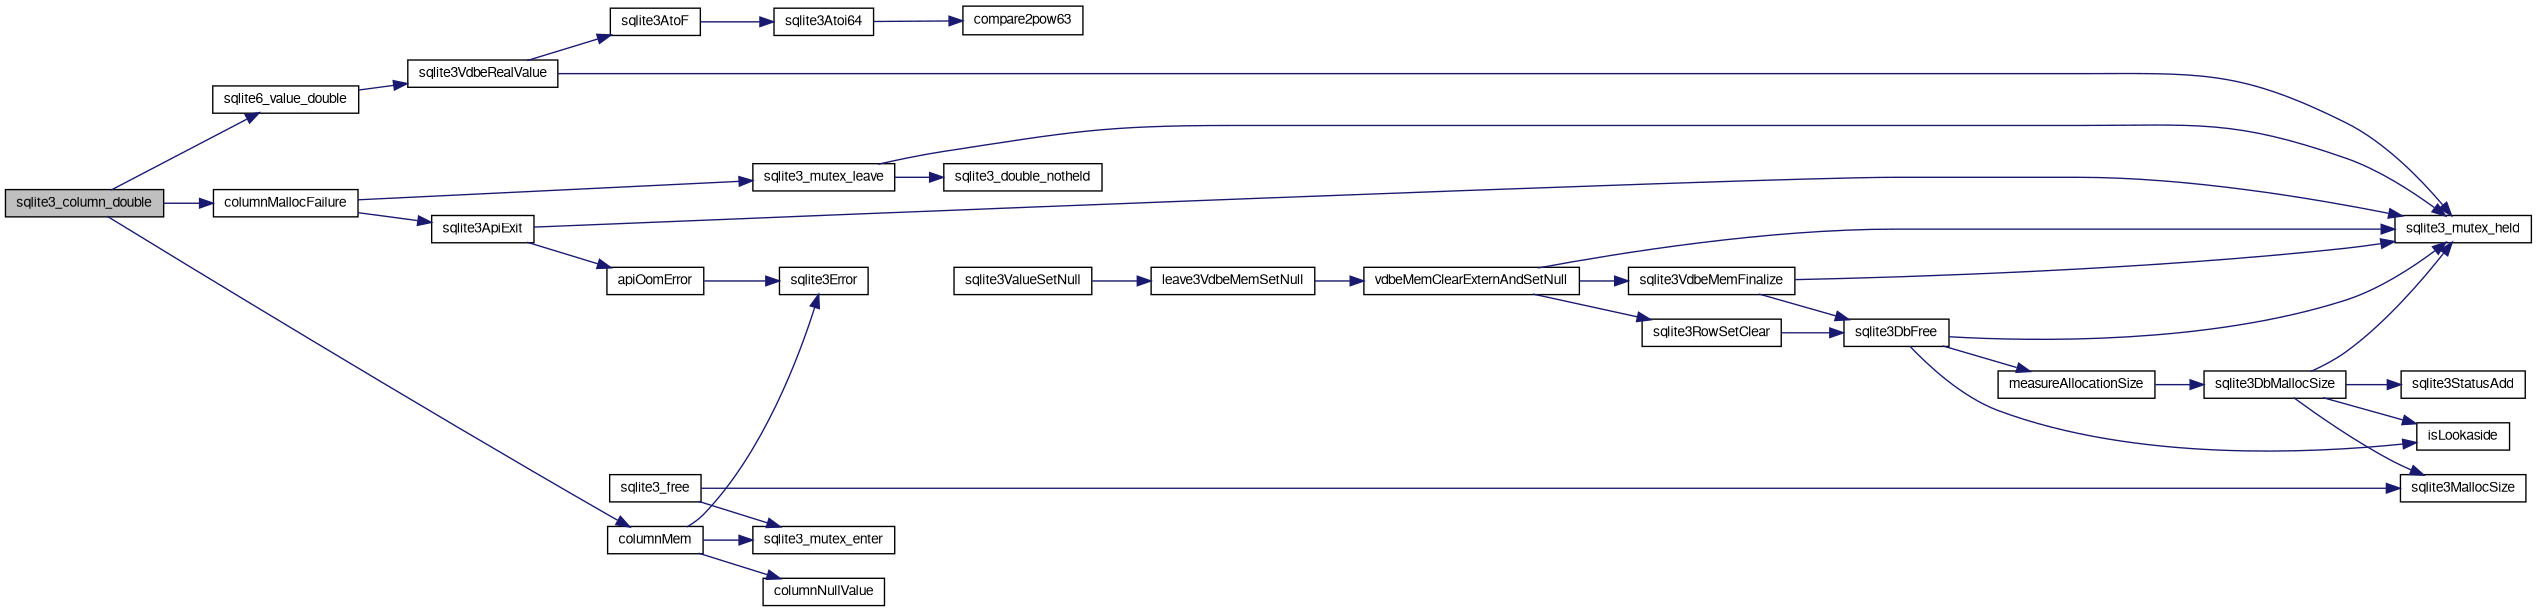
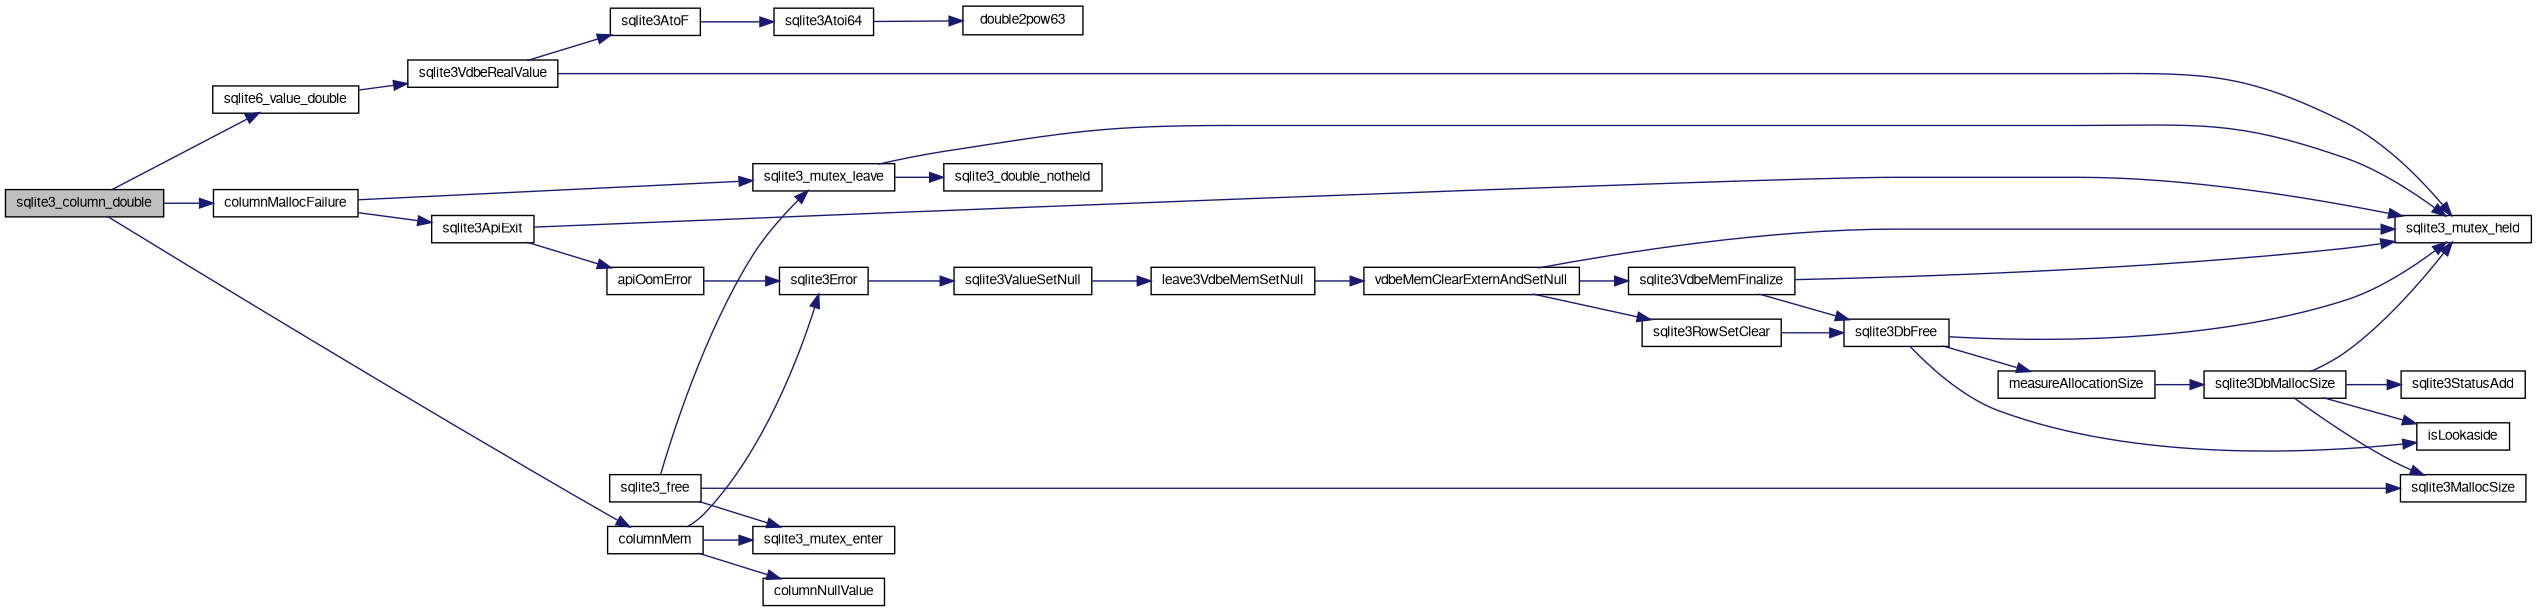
node "compare2pow63": label "compare2pow63" -> "double2pow63"
edge "sqlite3Error" -> "sqlite3ValueSetNull": added
edge "sqlite3_free" -> "sqlite3_mutex_leave": added
